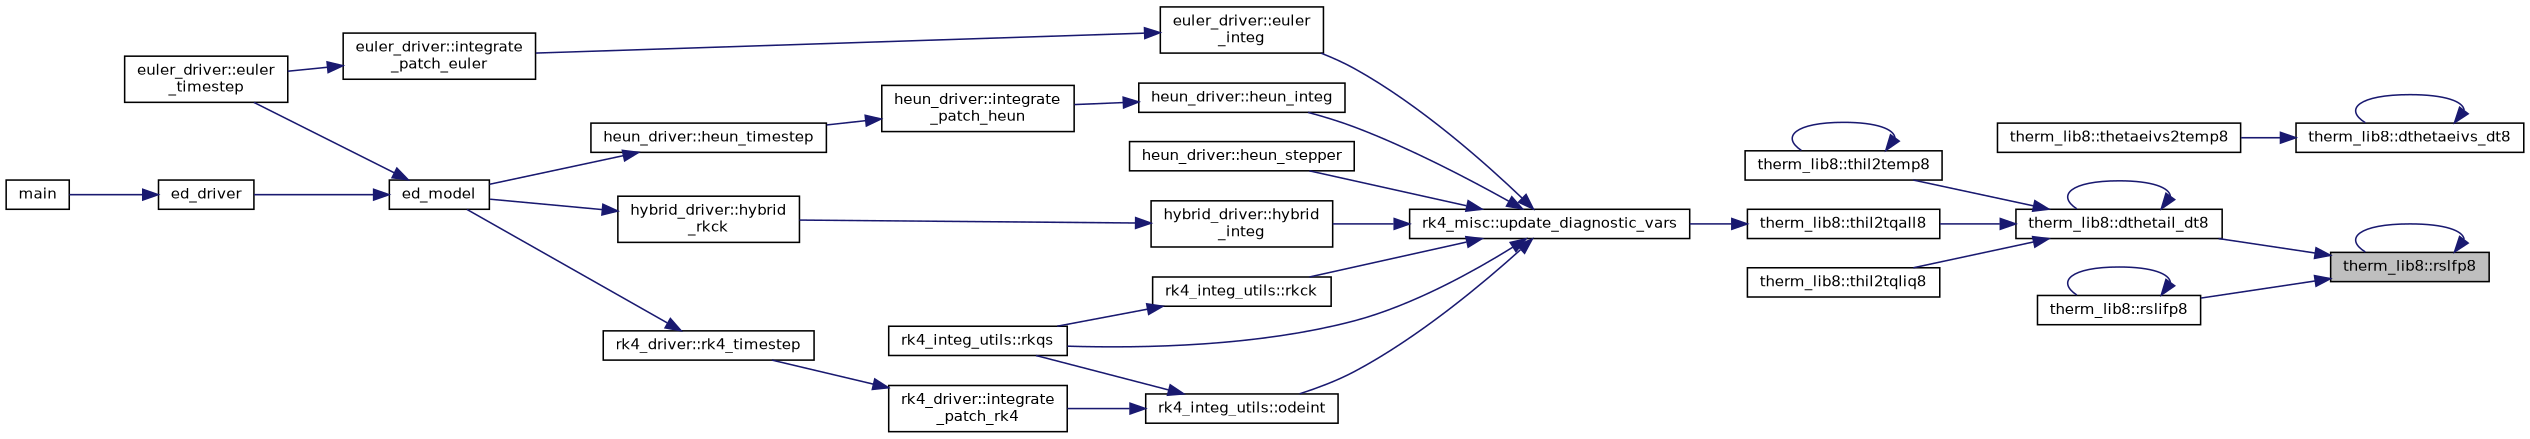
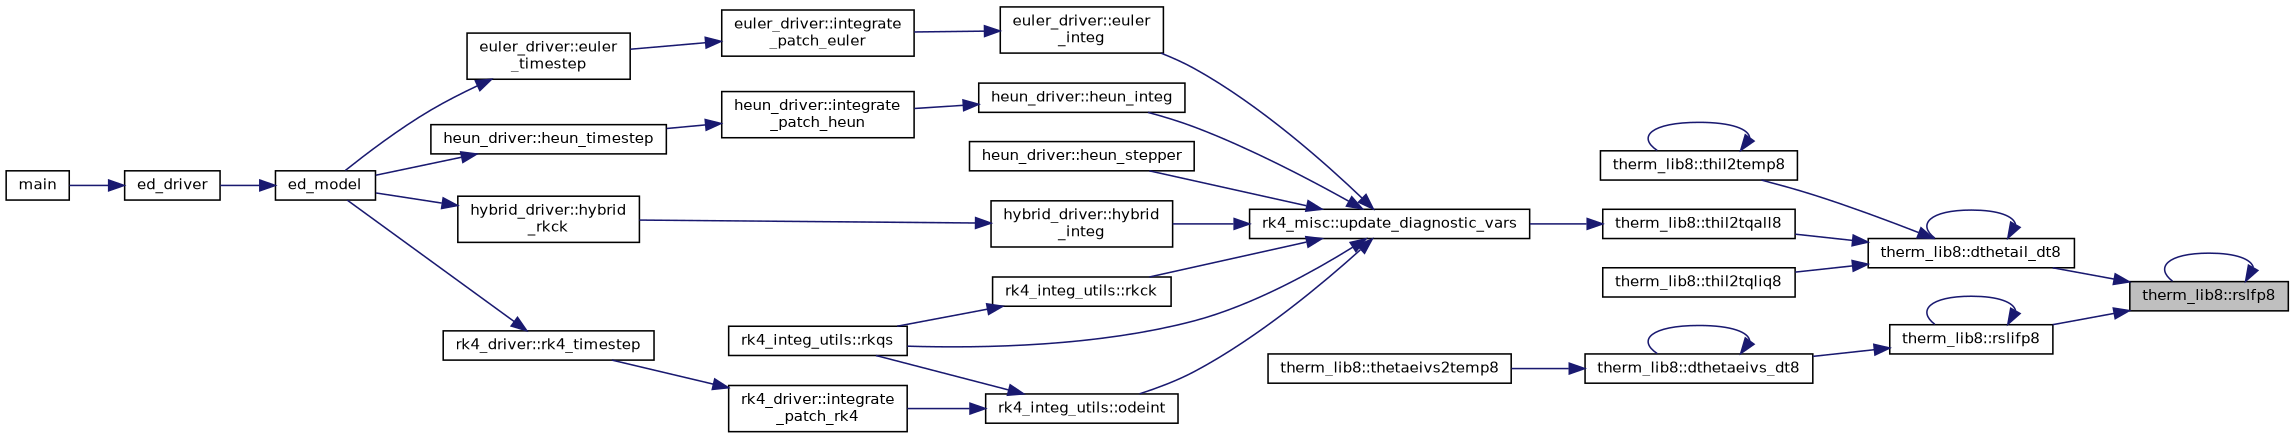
edge "euler_driver::euler _timestep" -> "ed_model": reversed
edge "therm_lib8::dthetaeivs_dt8" -> "therm_lib8::rslifp8": added
